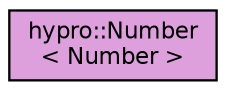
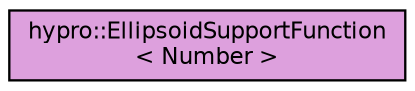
node "hypro::Number < Number >": label "hypro::Number < Number >" -> "hypro::EllipsoidSupportFunction < Number >"
